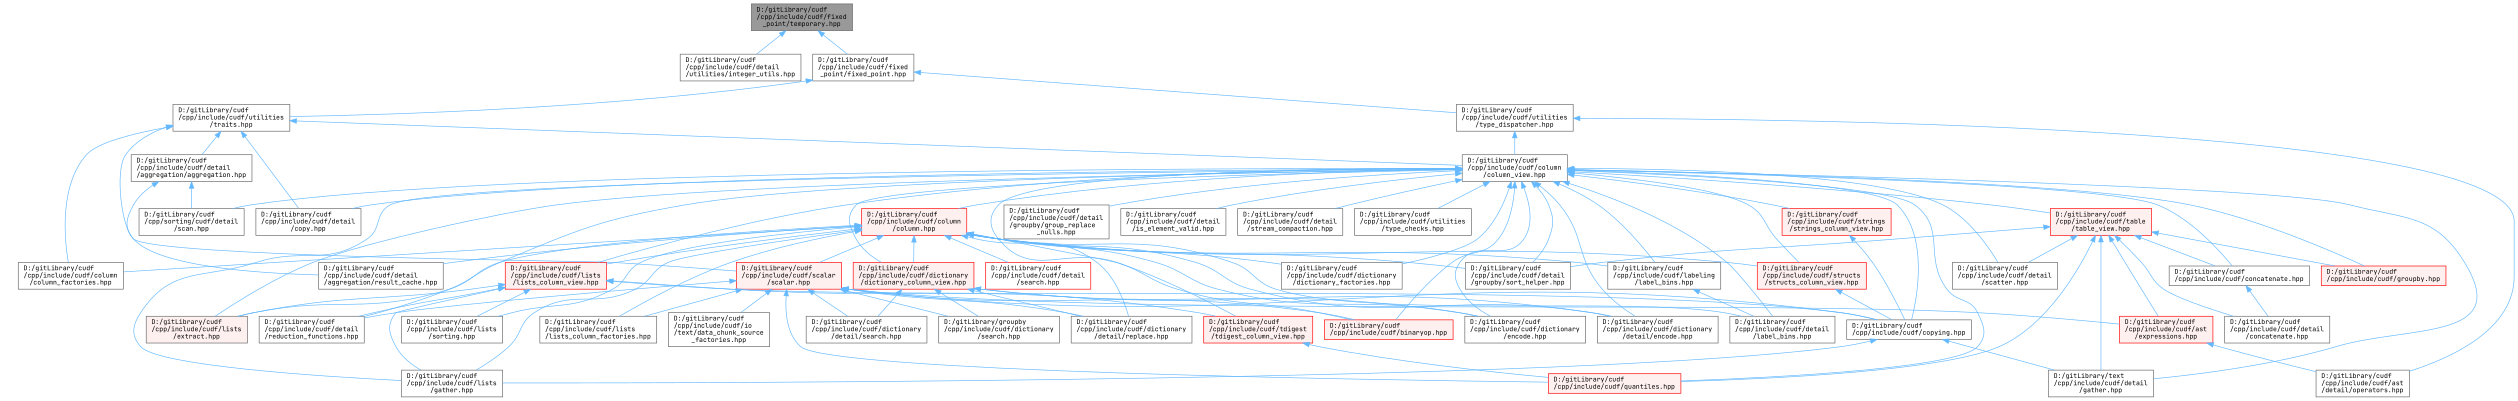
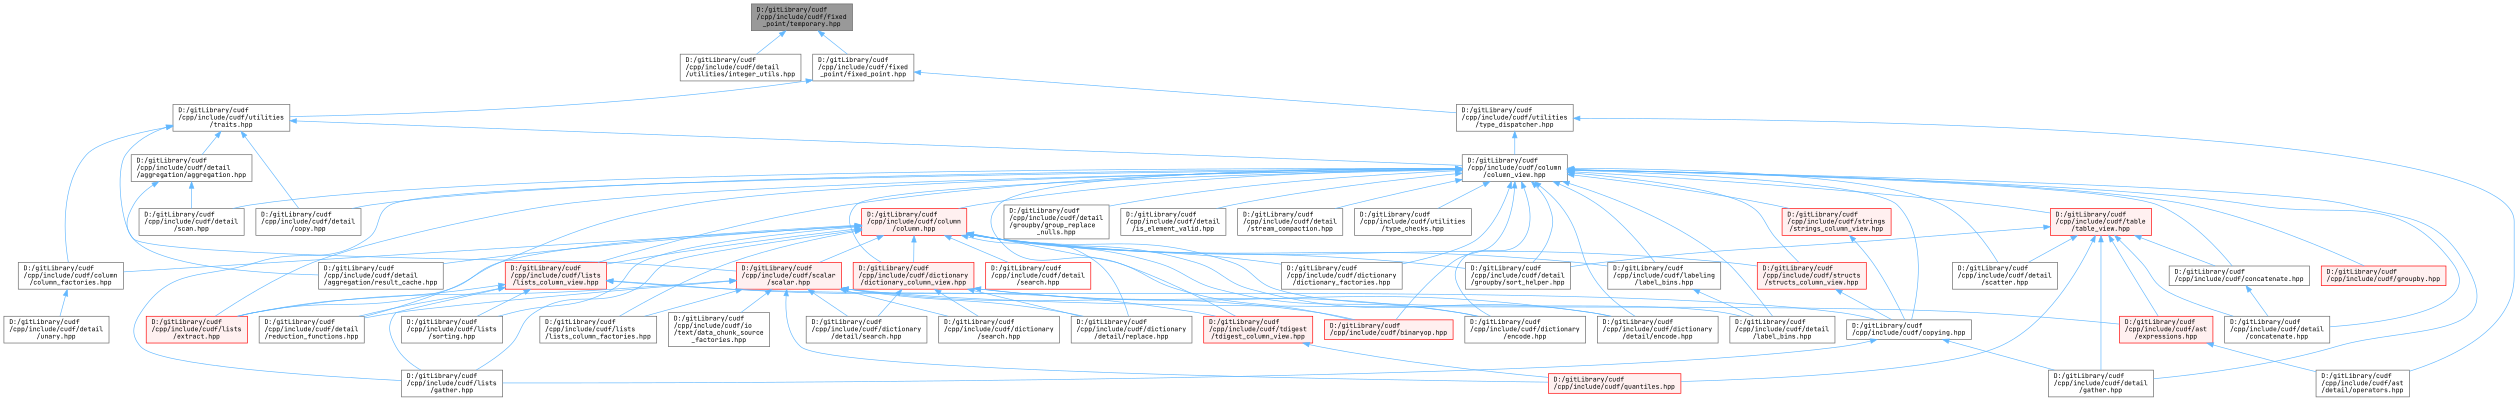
node "D:/gitLibrary/cudf /cpp/sorting/cudf/detail /scan.hpp": label "D:/gitLibrary/cudf /cpp/sorting/cudf/detail /scan.hpp" -> "D:/gitLibrary/cudf /cpp/include/cudf/detail /scan.hpp"
edge "D:/gitLibrary/cudf /cpp/include/cudf/groupby.hpp" -> "D:/gitLibrary/cudf /cpp/include/cudf/table /table_view.hpp": removed
edge "D:/gitLibrary/cudf /cpp/include/cudf/quantiles.hpp" -> "D:/gitLibrary/cudf /cpp/include/cudf/column /column_view.hpp": now "D:/gitLibrary/cudf /cpp/include/cudf/detail /concatenate.hpp" -> "D:/gitLibrary/cudf /cpp/include/cudf/column /column_view.hpp"
edge "D:/gitLibrary/cudf /cpp/include/cudf/copying.hpp" -> "D:/gitLibrary/cudf /cpp/include/cudf/scalar /scalar.hpp": now "D:/gitLibrary/cudf /cpp/include/cudf/lists /extract.hpp" -> "D:/gitLibrary/cudf /cpp/include/cudf/scalar /scalar.hpp"
node "D:/gitLibrary/cudf /cpp/include/cudf/detail /unary.hpp": added
node "D:/gitLibrary/cudf /cpp/include/cudf/lists /extract.hpp": color grey40 -> red
node "D:/gitLibrary/groupby /cpp/include/cudf/dictionary /search.hpp": label "D:/gitLibrary/groupby /cpp/include/cudf/dictionary /search.hpp" -> "D:/gitLibrary/cudf /cpp/include/cudf/dictionary /search.hpp"
node "D:/gitLibrary/text /cpp/include/cudf/detail /gather.hpp": label "D:/gitLibrary/text /cpp/include/cudf/detail /gather.hpp" -> "D:/gitLibrary/cudf /cpp/include/cudf/detail /gather.hpp"
